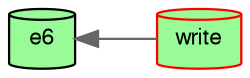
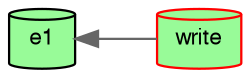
node "e6": label "e6" -> "e1"
